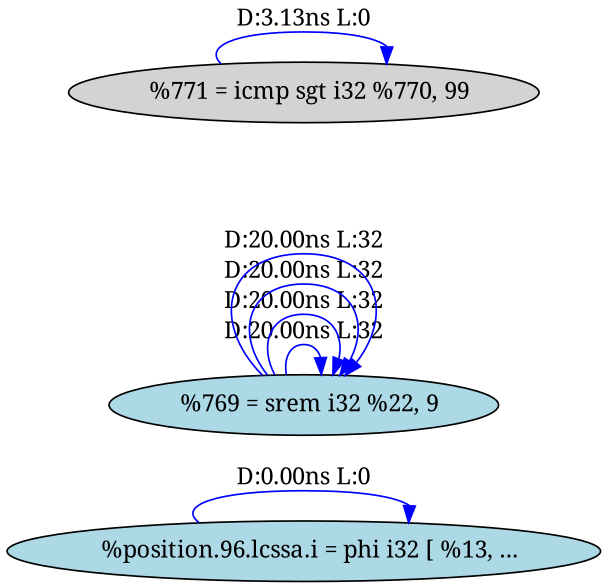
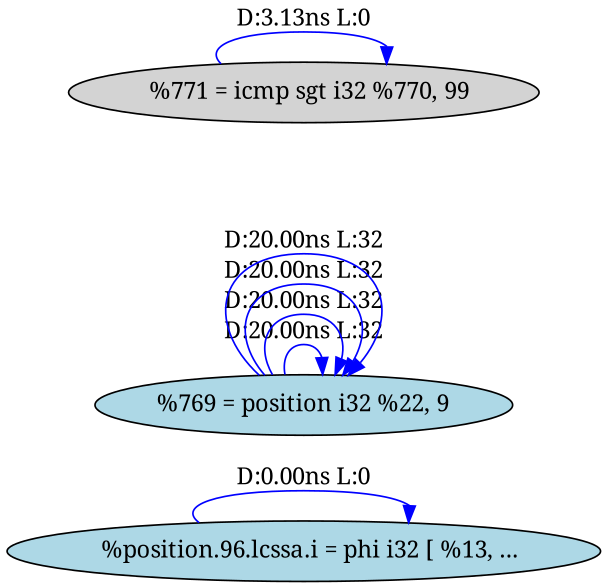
node "%769 = srem i32 %22, 9": label "%769 = srem i32 %22, 9" -> "%769 = position i32 %22, 9"
